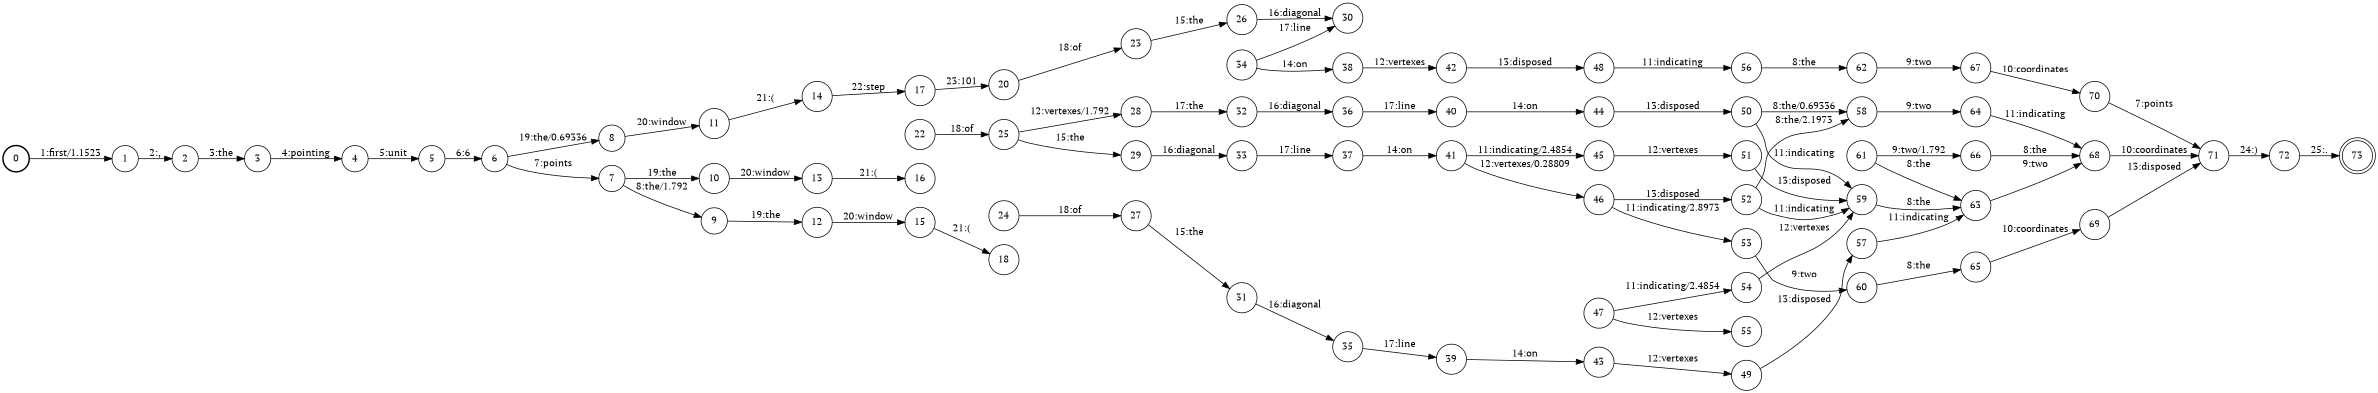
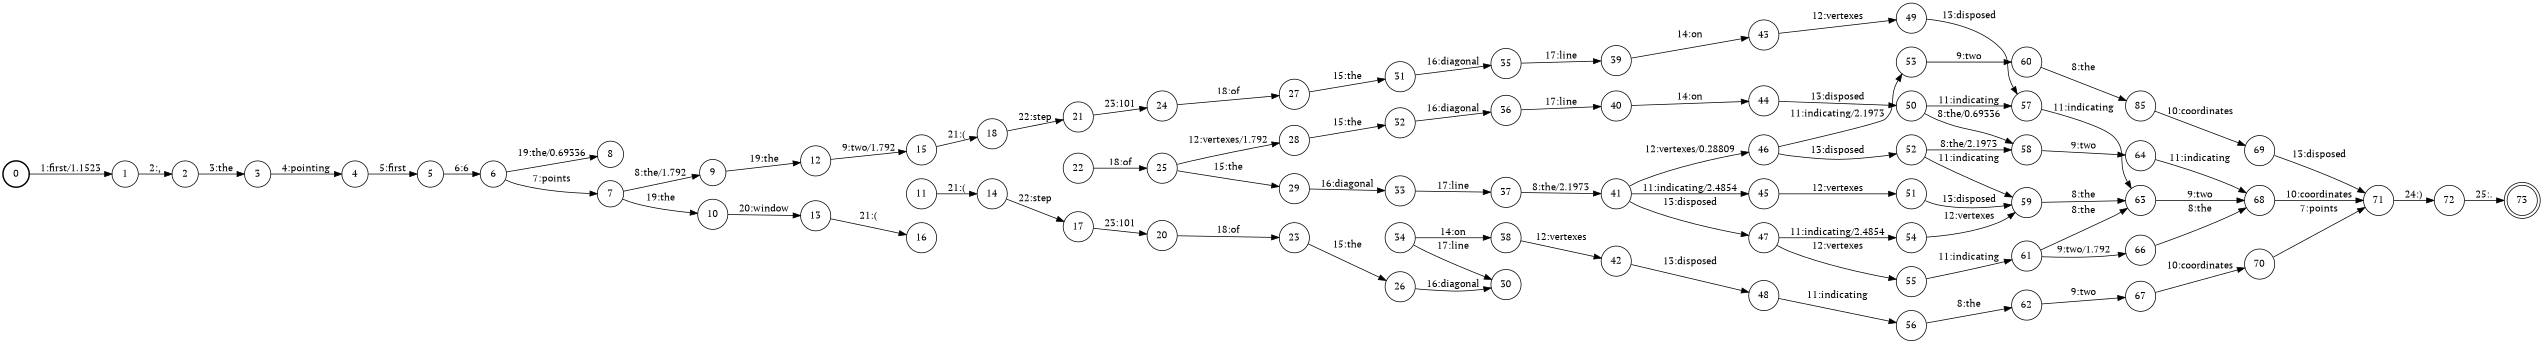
edge "28" -> "32": label "17:the" -> "15:the"
node "21": added
edge "8" -> "11": removed, label "20:window"
edge "37" -> "41": label "14:on" -> "8:the/2.1973"
edge "4" -> "5": label "5:unit" -> "5:first"
edge "50" -> "59": now "50" -> "57"
edge "46" -> "53": label "11:indicating/2.8973" -> "11:indicating/2.1973"
edge "12" -> "15": label "20:window" -> "9:two/1.792"
edge "41" -> "47": added, label "13:disposed"
node "65": label "65" -> "85"
edge "55" -> "61": added, label "11:indicating"
